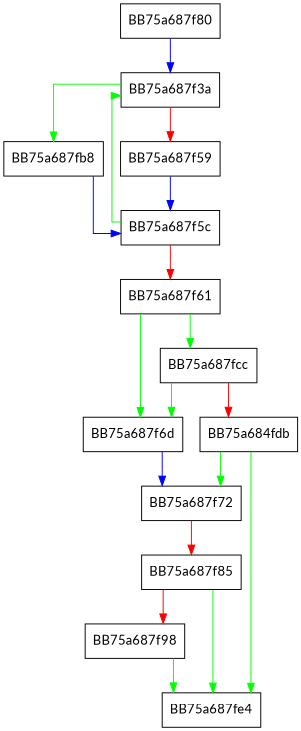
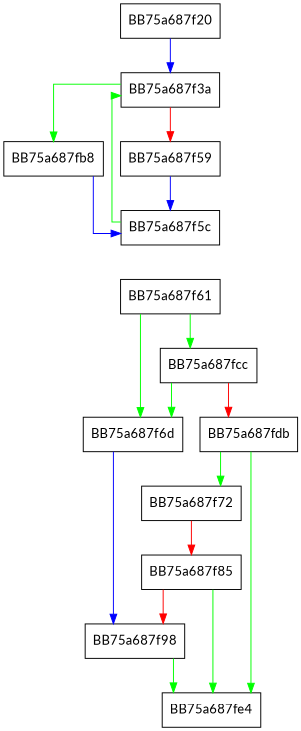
node "BB75a687f80": label "BB75a687f80" -> "BB75a687f20"
edge "BB75a687f5c" -> "BB75a687f61": removed
node "BB75a684fdb": label "BB75a684fdb" -> "BB75a687fdb"
edge "BB75a687f6d" -> "BB75a687f72": now "BB75a687f6d" -> "BB75a687f98"
